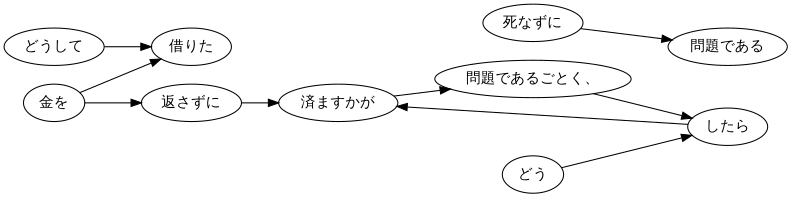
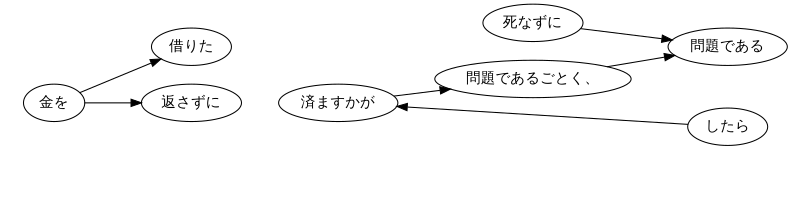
node "どうして": removed
edge "返さずに" -> "済ますかが": removed
edge "問題であるごとく、" -> "したら": now "問題であるごとく、" -> "問題である"
node "どう": removed
